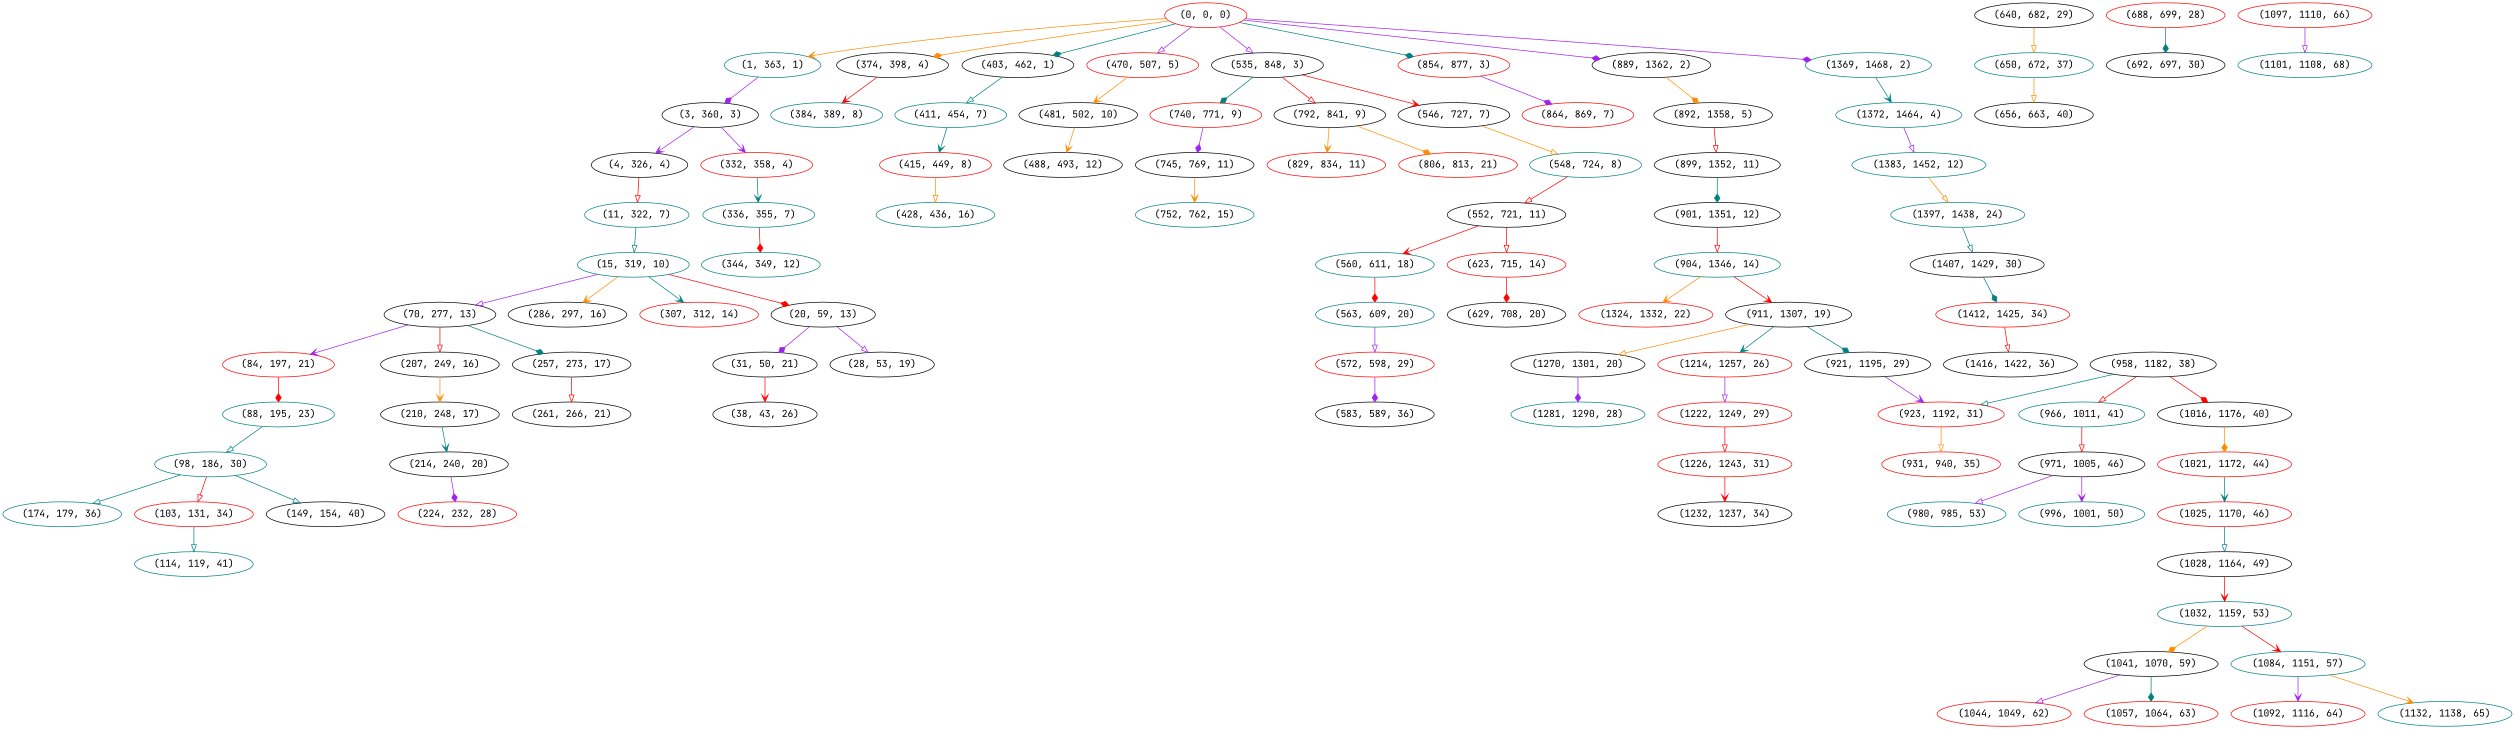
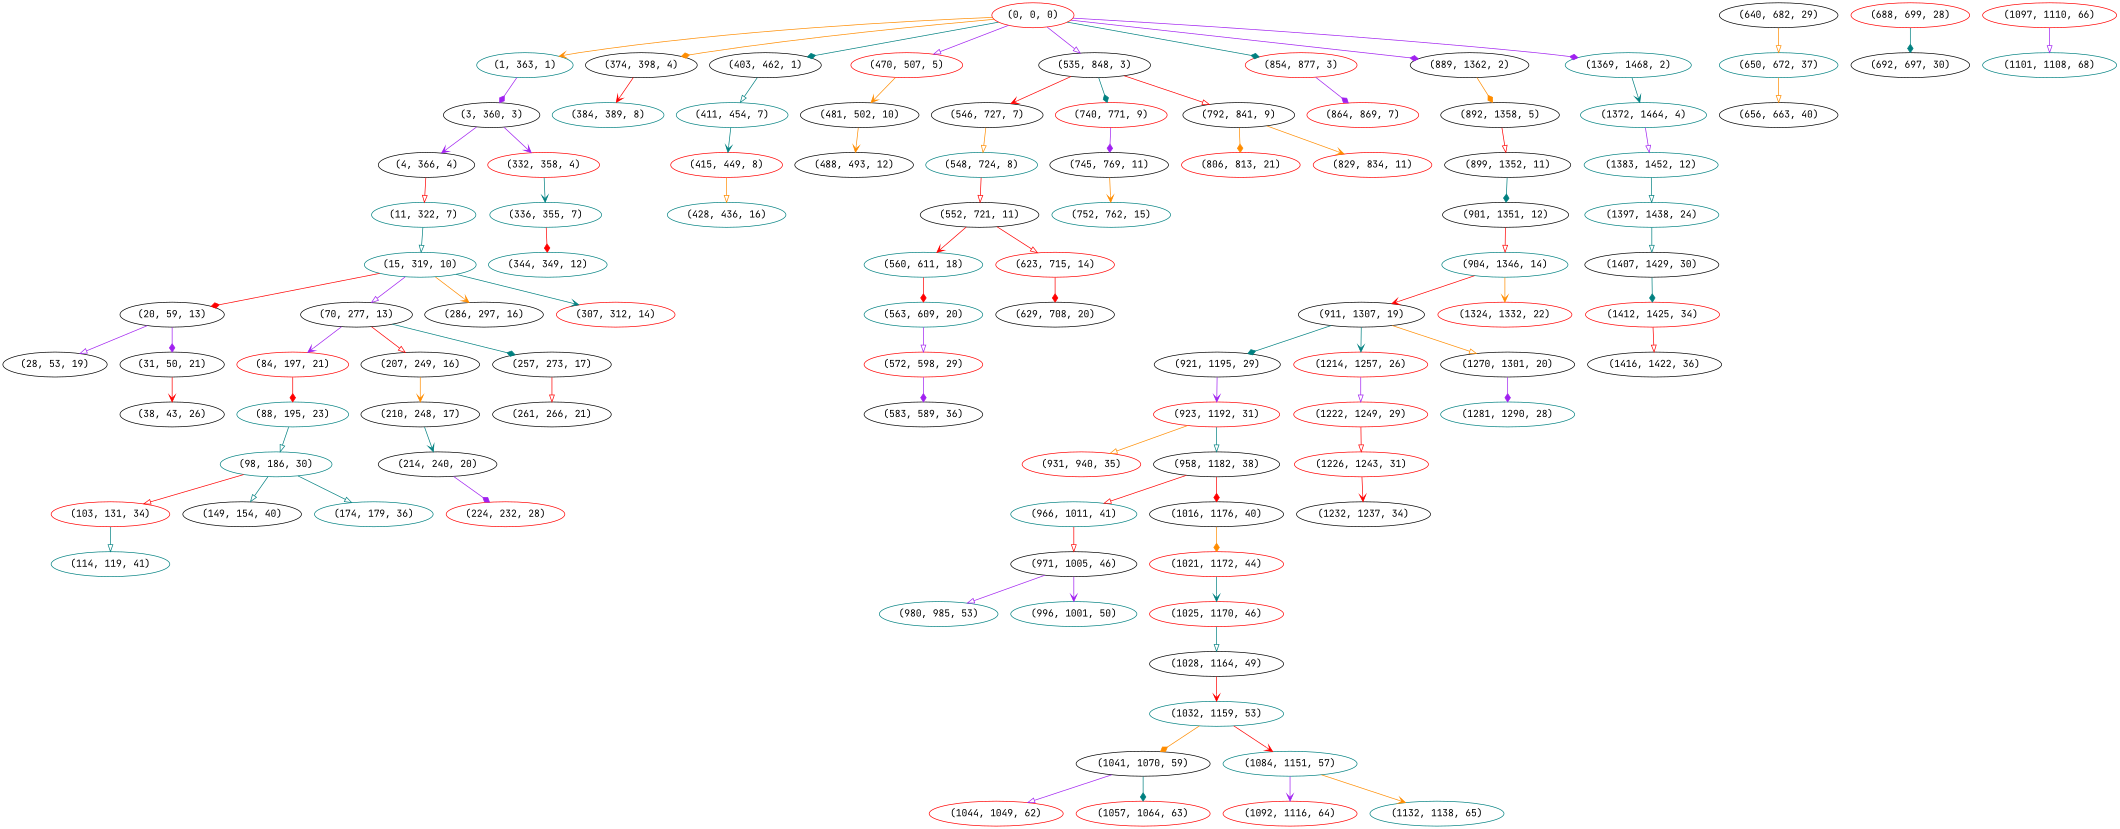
node "(4, 326, 4)": label "(4, 326, 4)" -> "(4, 366, 4)"
edge "(1383, 1452, 12)" -> "(1397, 1438, 24)": color darkorange -> teal
edge "(958, 1182, 38)" -> "(923, 1192, 31)": reversed
